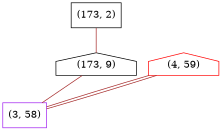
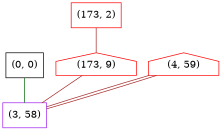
node "(173, 2)": color black -> red
node "(0, 0)": added
node "(173, 9)": color black -> red
